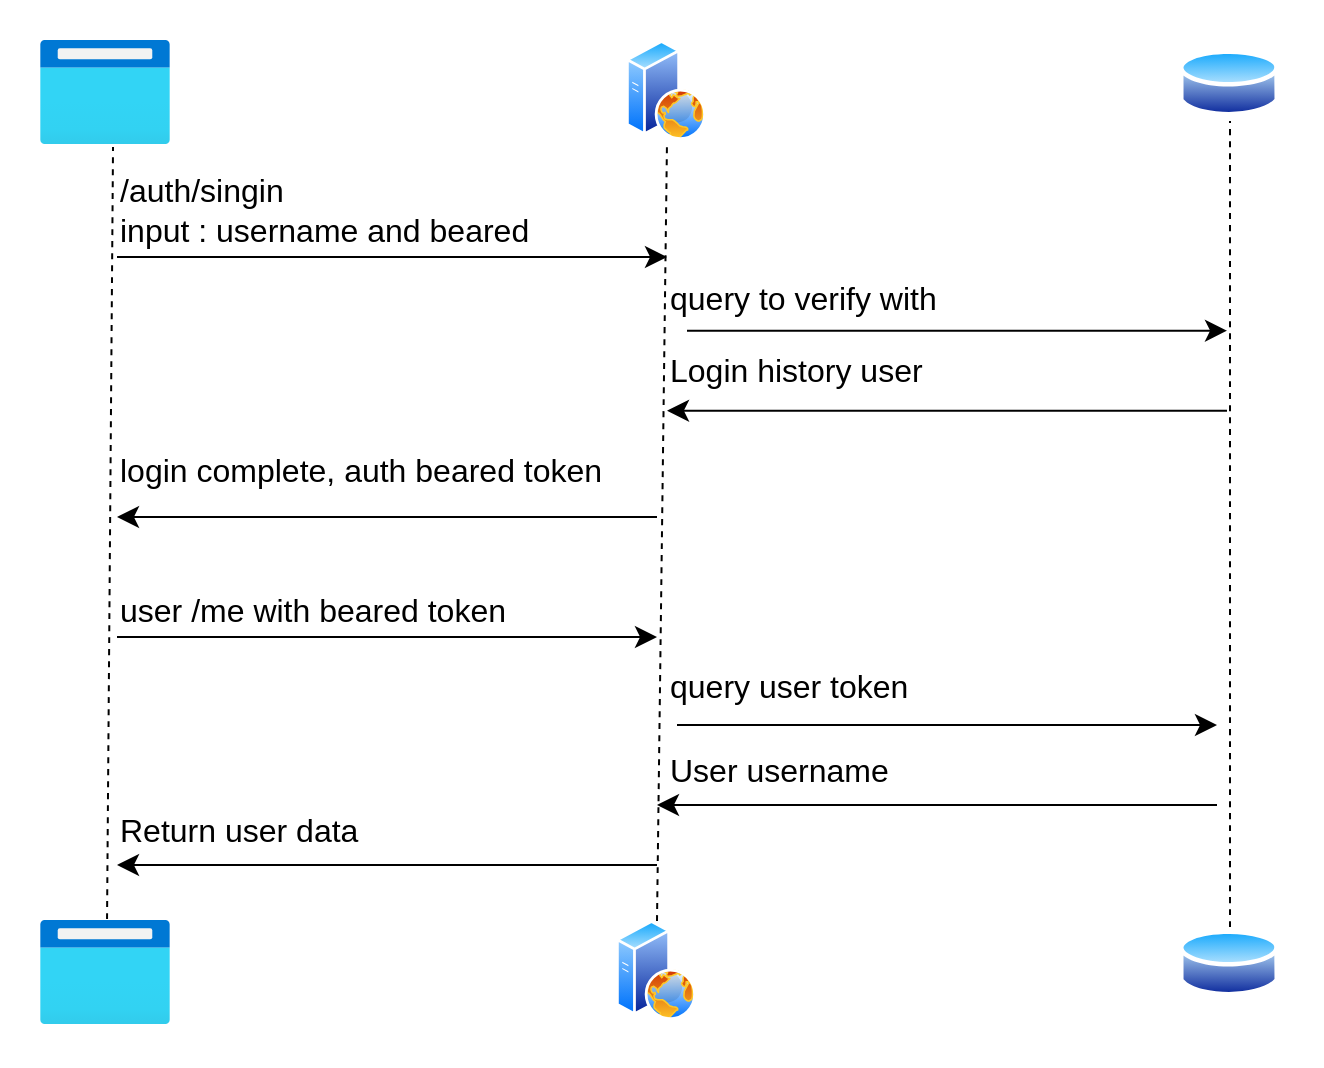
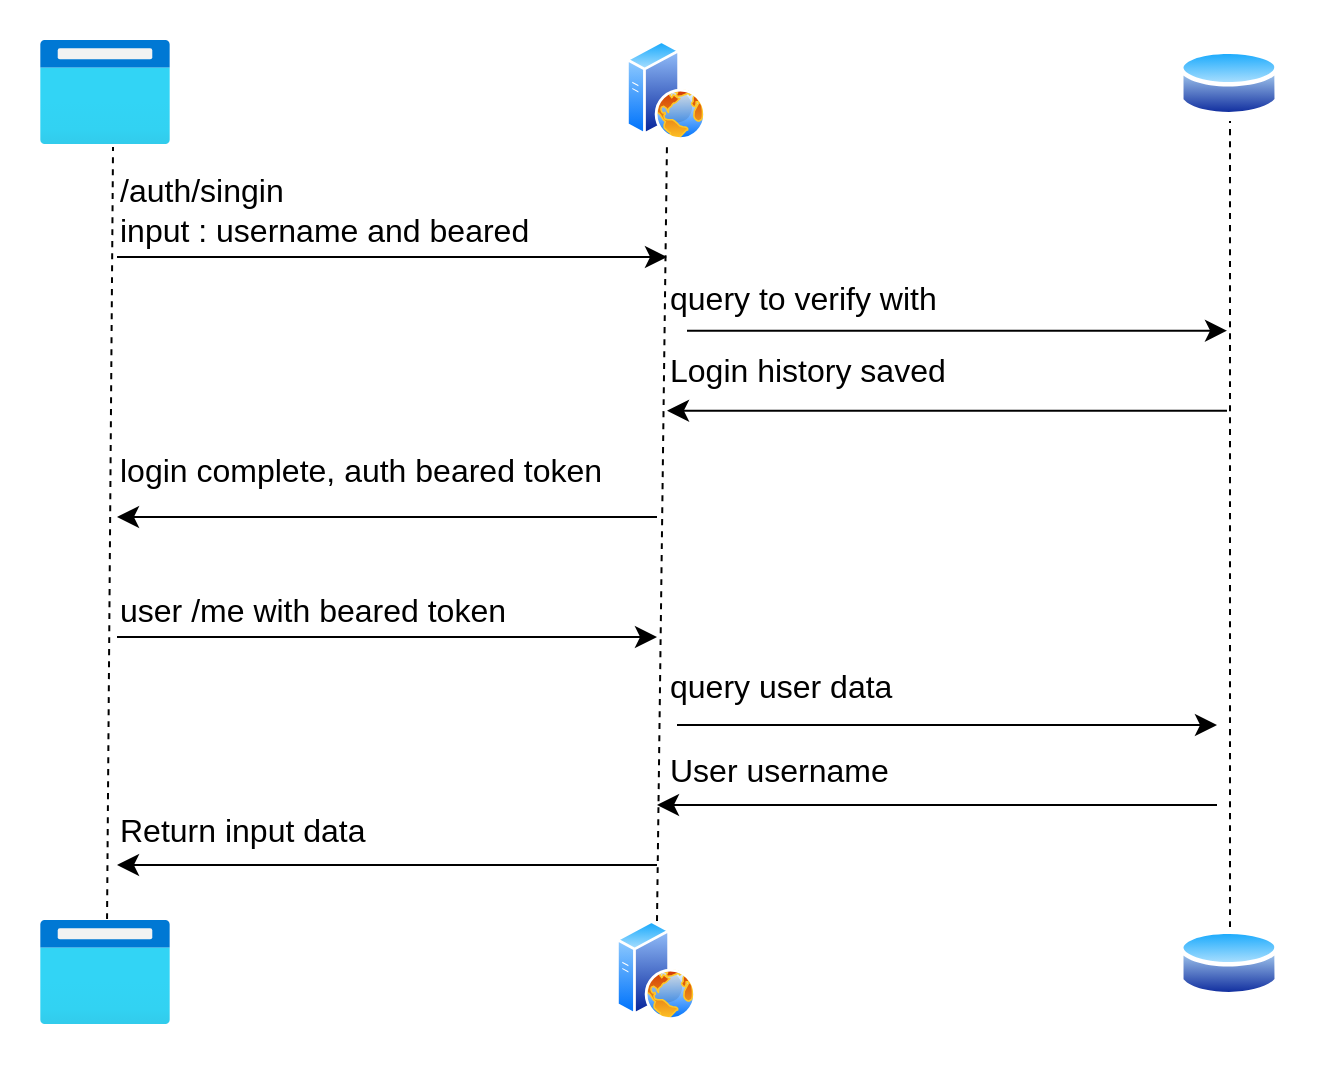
node "Login history user": label "Login history user" -> "Login history saved"
node "query user token": label "query user token" -> "query user data"
node "Return user data": label "Return user data" -> "Return input data"
